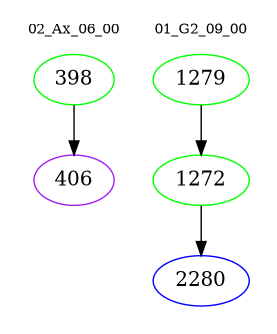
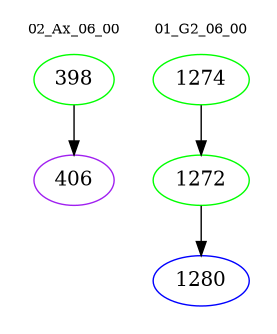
cluster "01_G2_09_00": label "01_G2_09_00" -> "01_G2_06_00"
node "1279": label "1279" -> "1274"
node "2280": label "2280" -> "1280"
